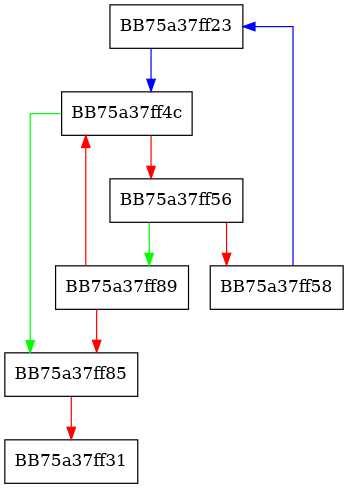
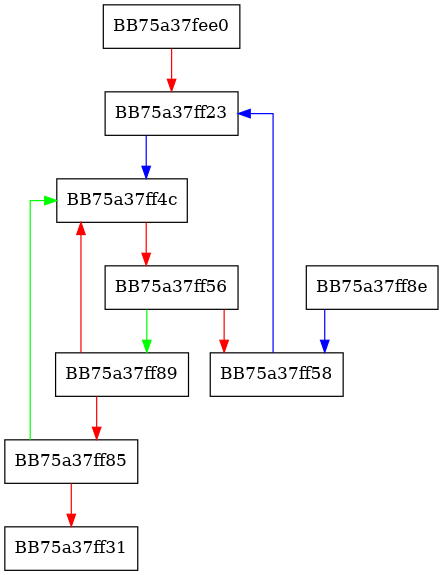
node "BB75a37fee0": added
edge "BB75a37ff4c" -> "BB75a37ff85": reversed
node "BB75a37ff8e": added
